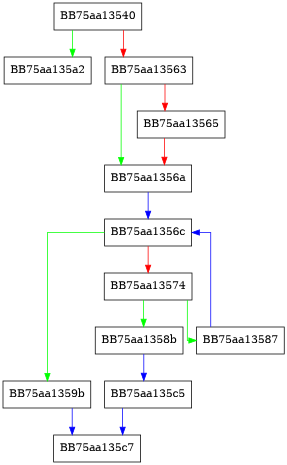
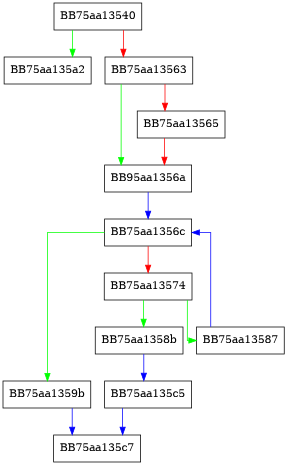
node "BB75aa1356a": label "BB75aa1356a" -> "BB95aa1356a"
